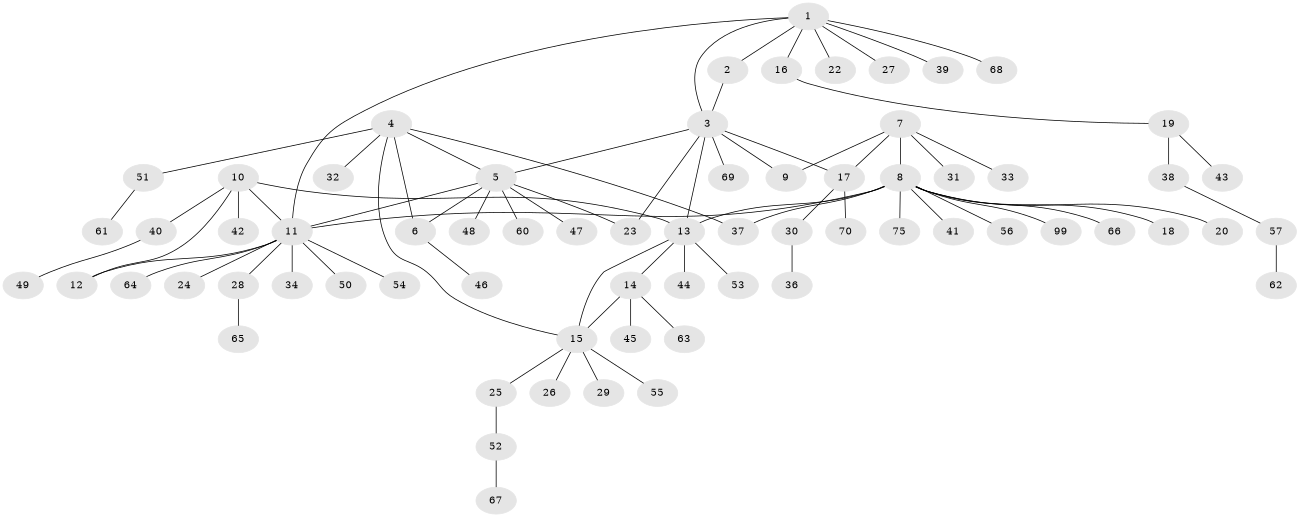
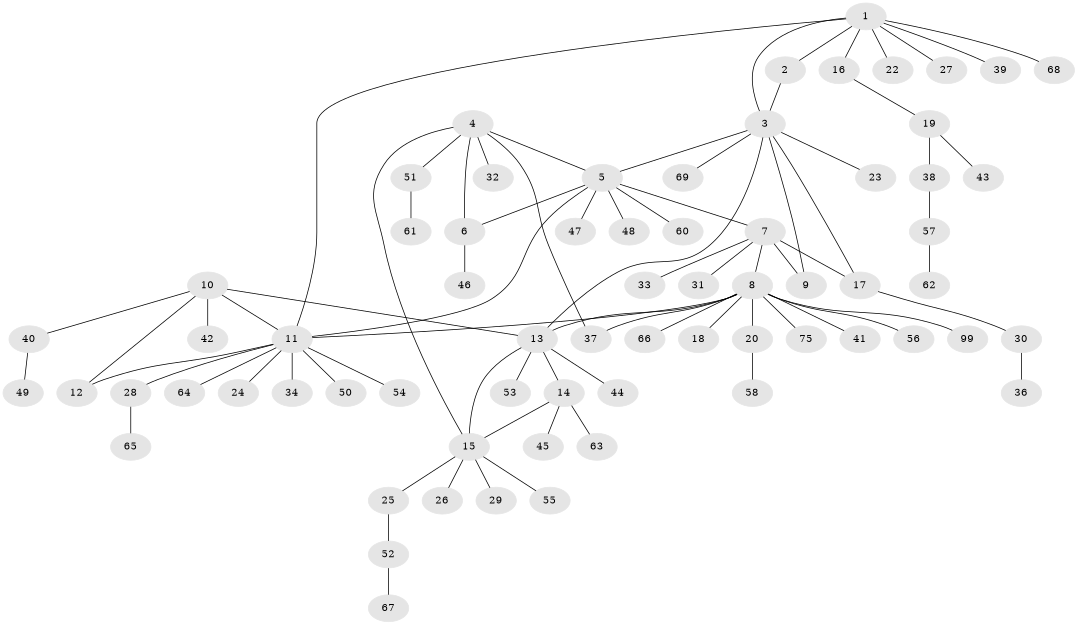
edge "5" -- "23": now "5" -- "7"
node "70": removed
node "58": added
